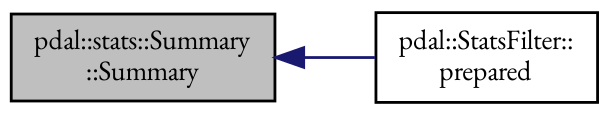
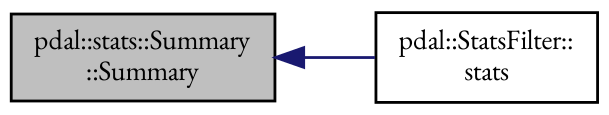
node "pdal::StatsFilter:: prepared": label "pdal::StatsFilter:: prepared" -> "pdal::StatsFilter:: stats"
